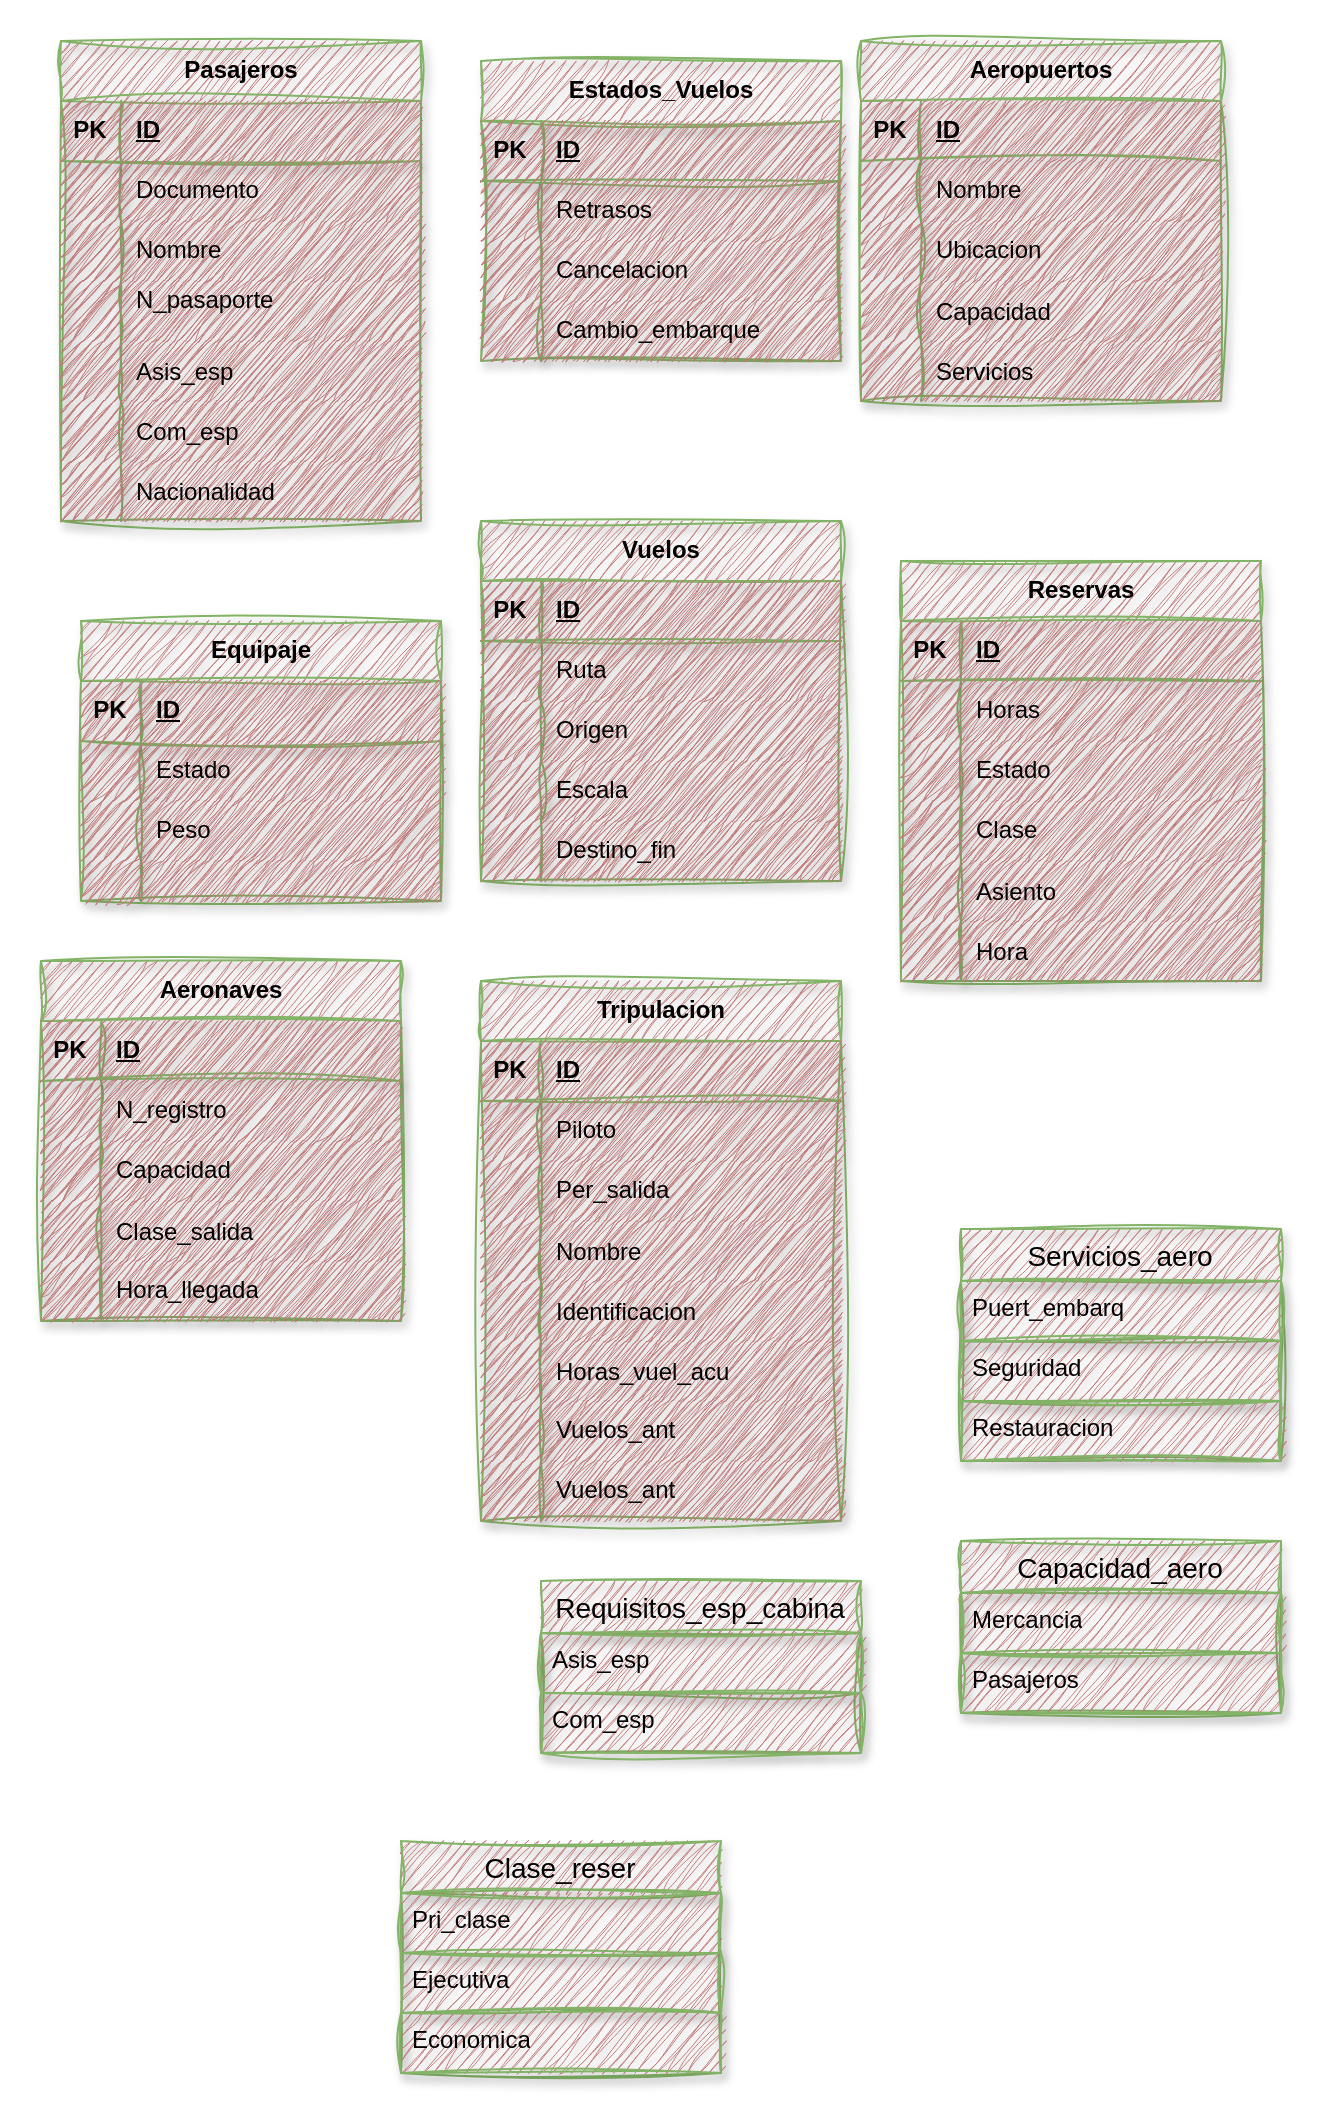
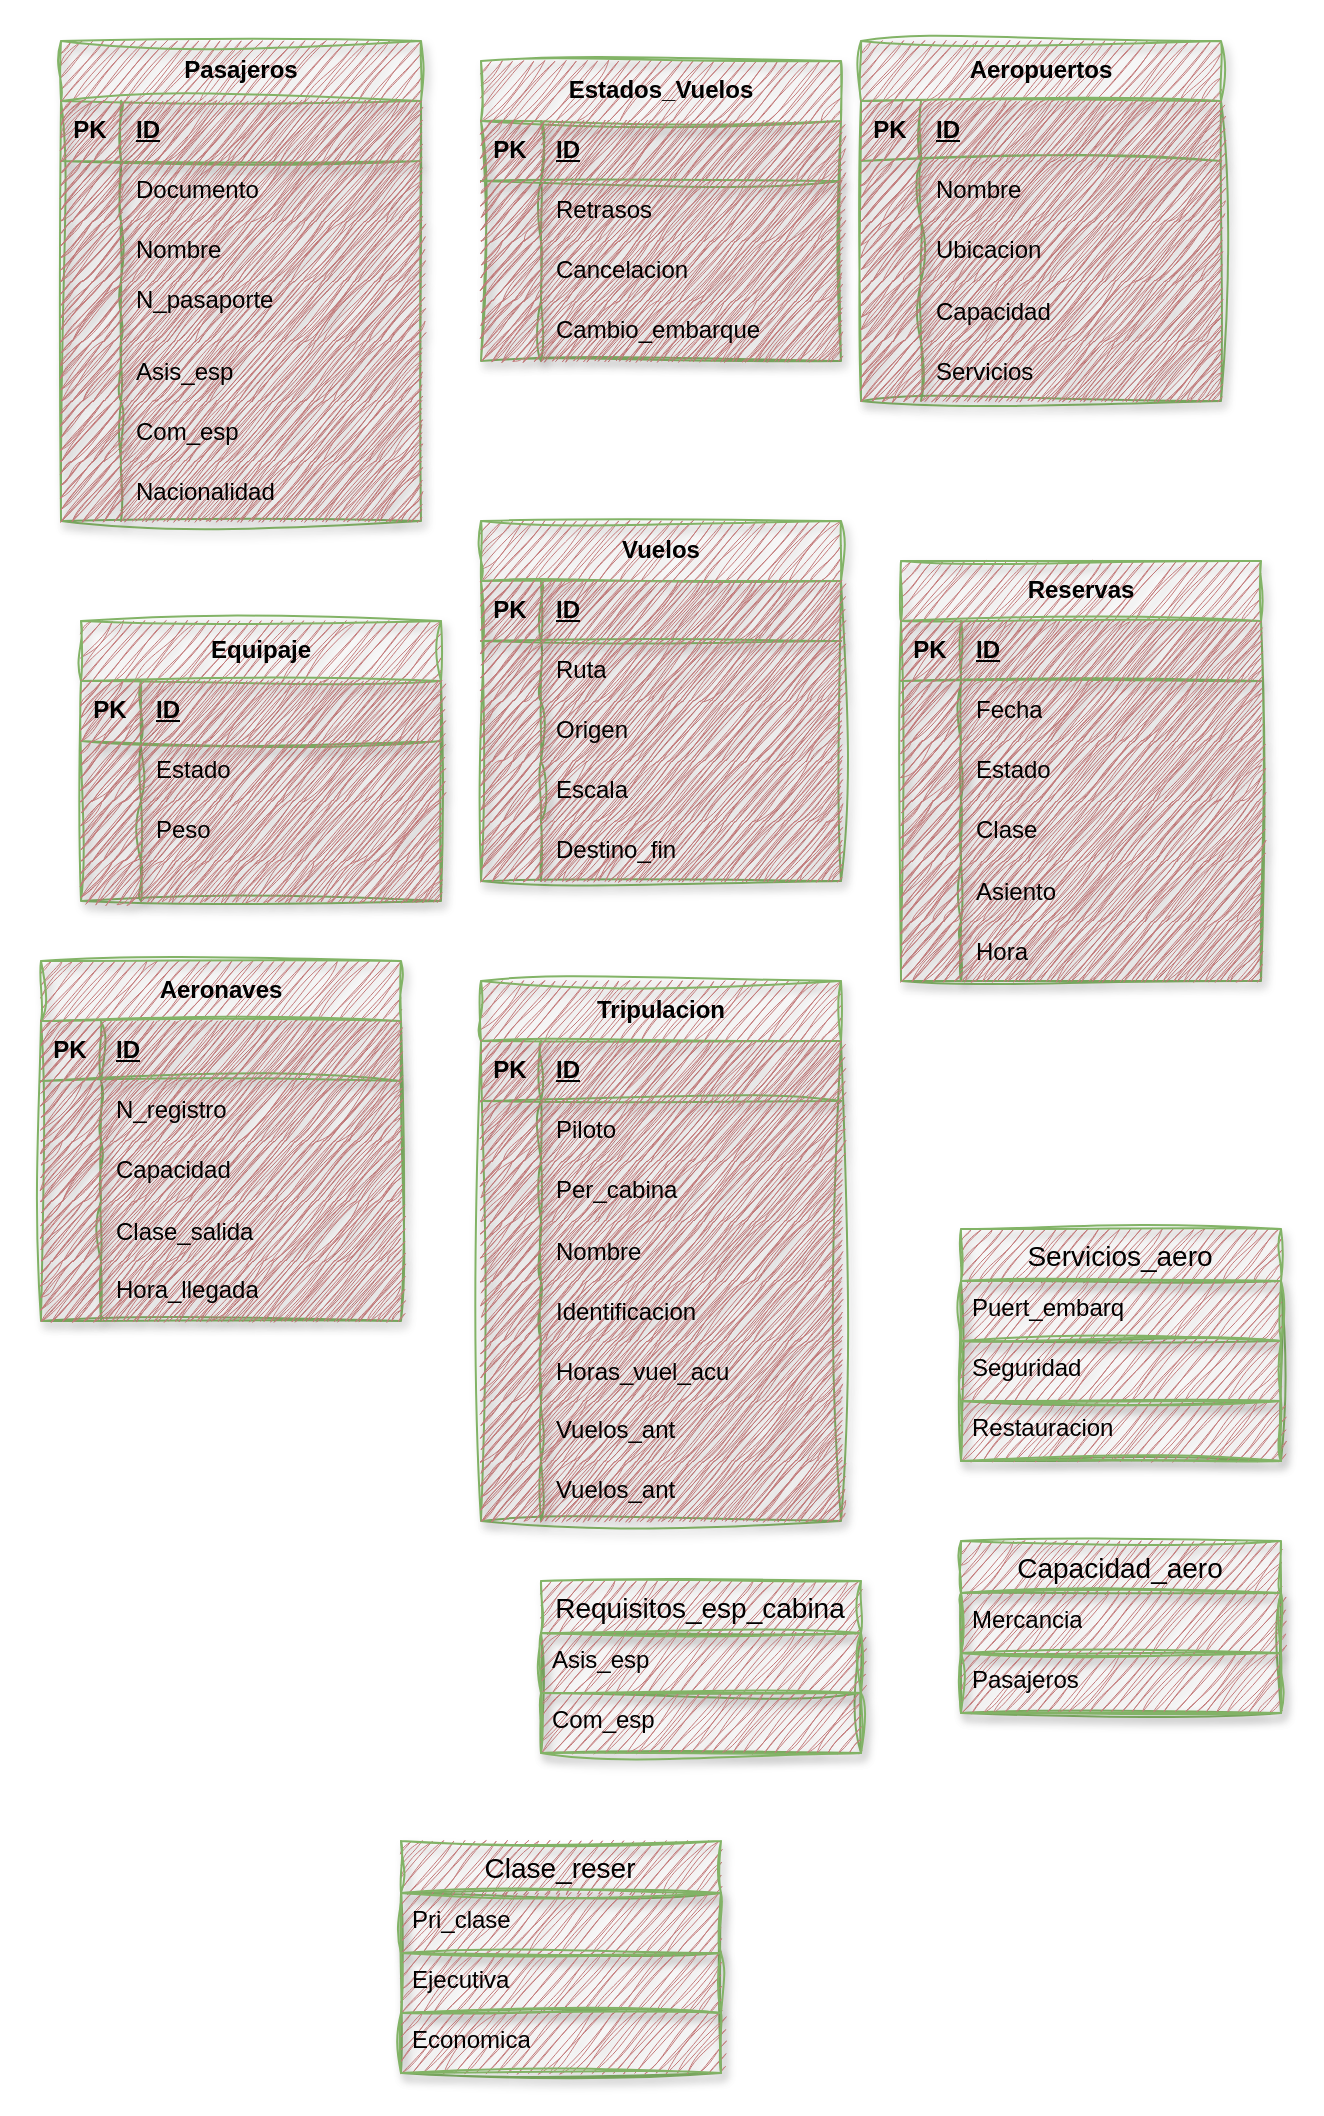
node "Horas": label "Horas" -> "Fecha"
node "Per_salida": label "Per_salida" -> "Per_cabina"
